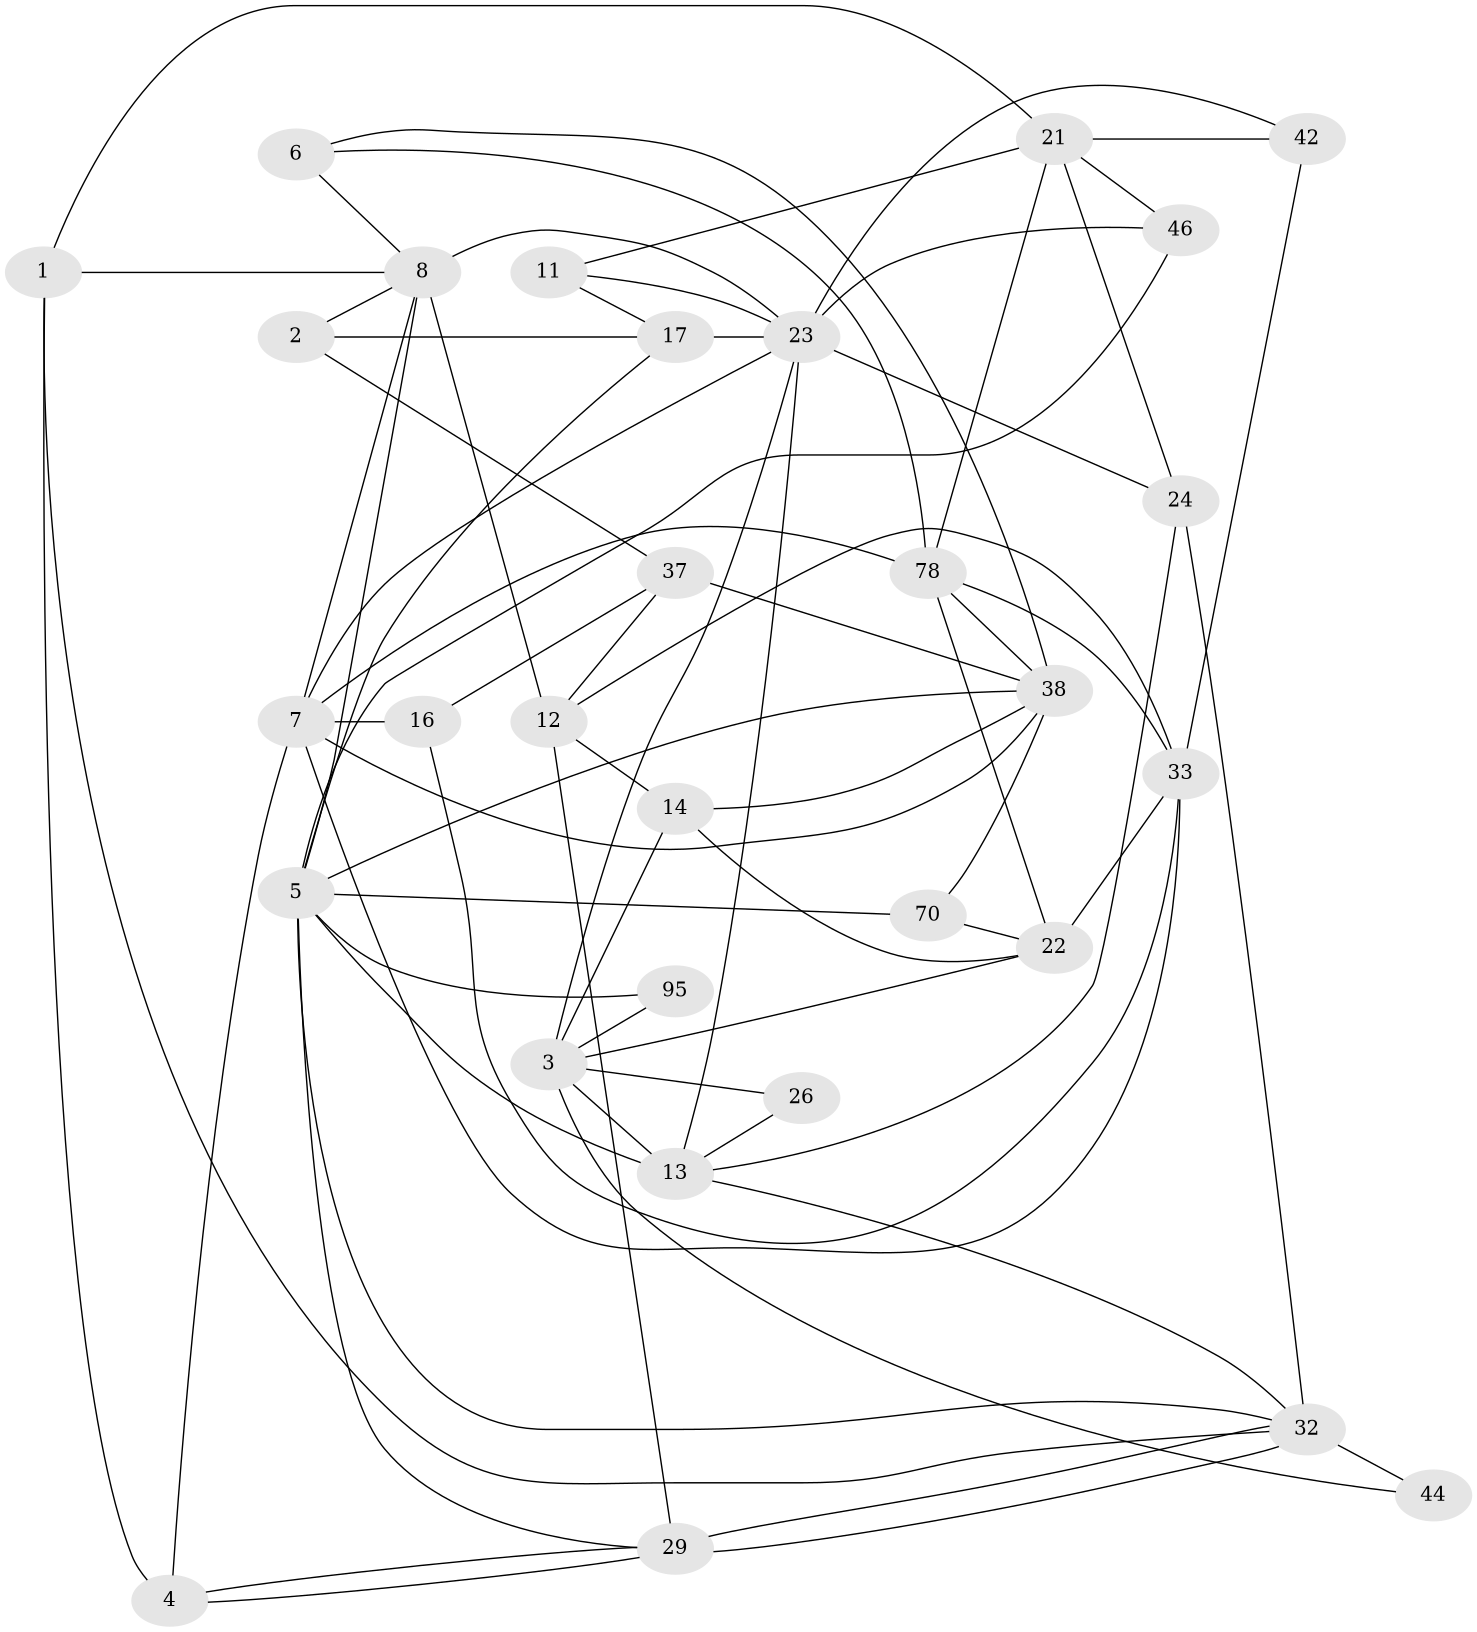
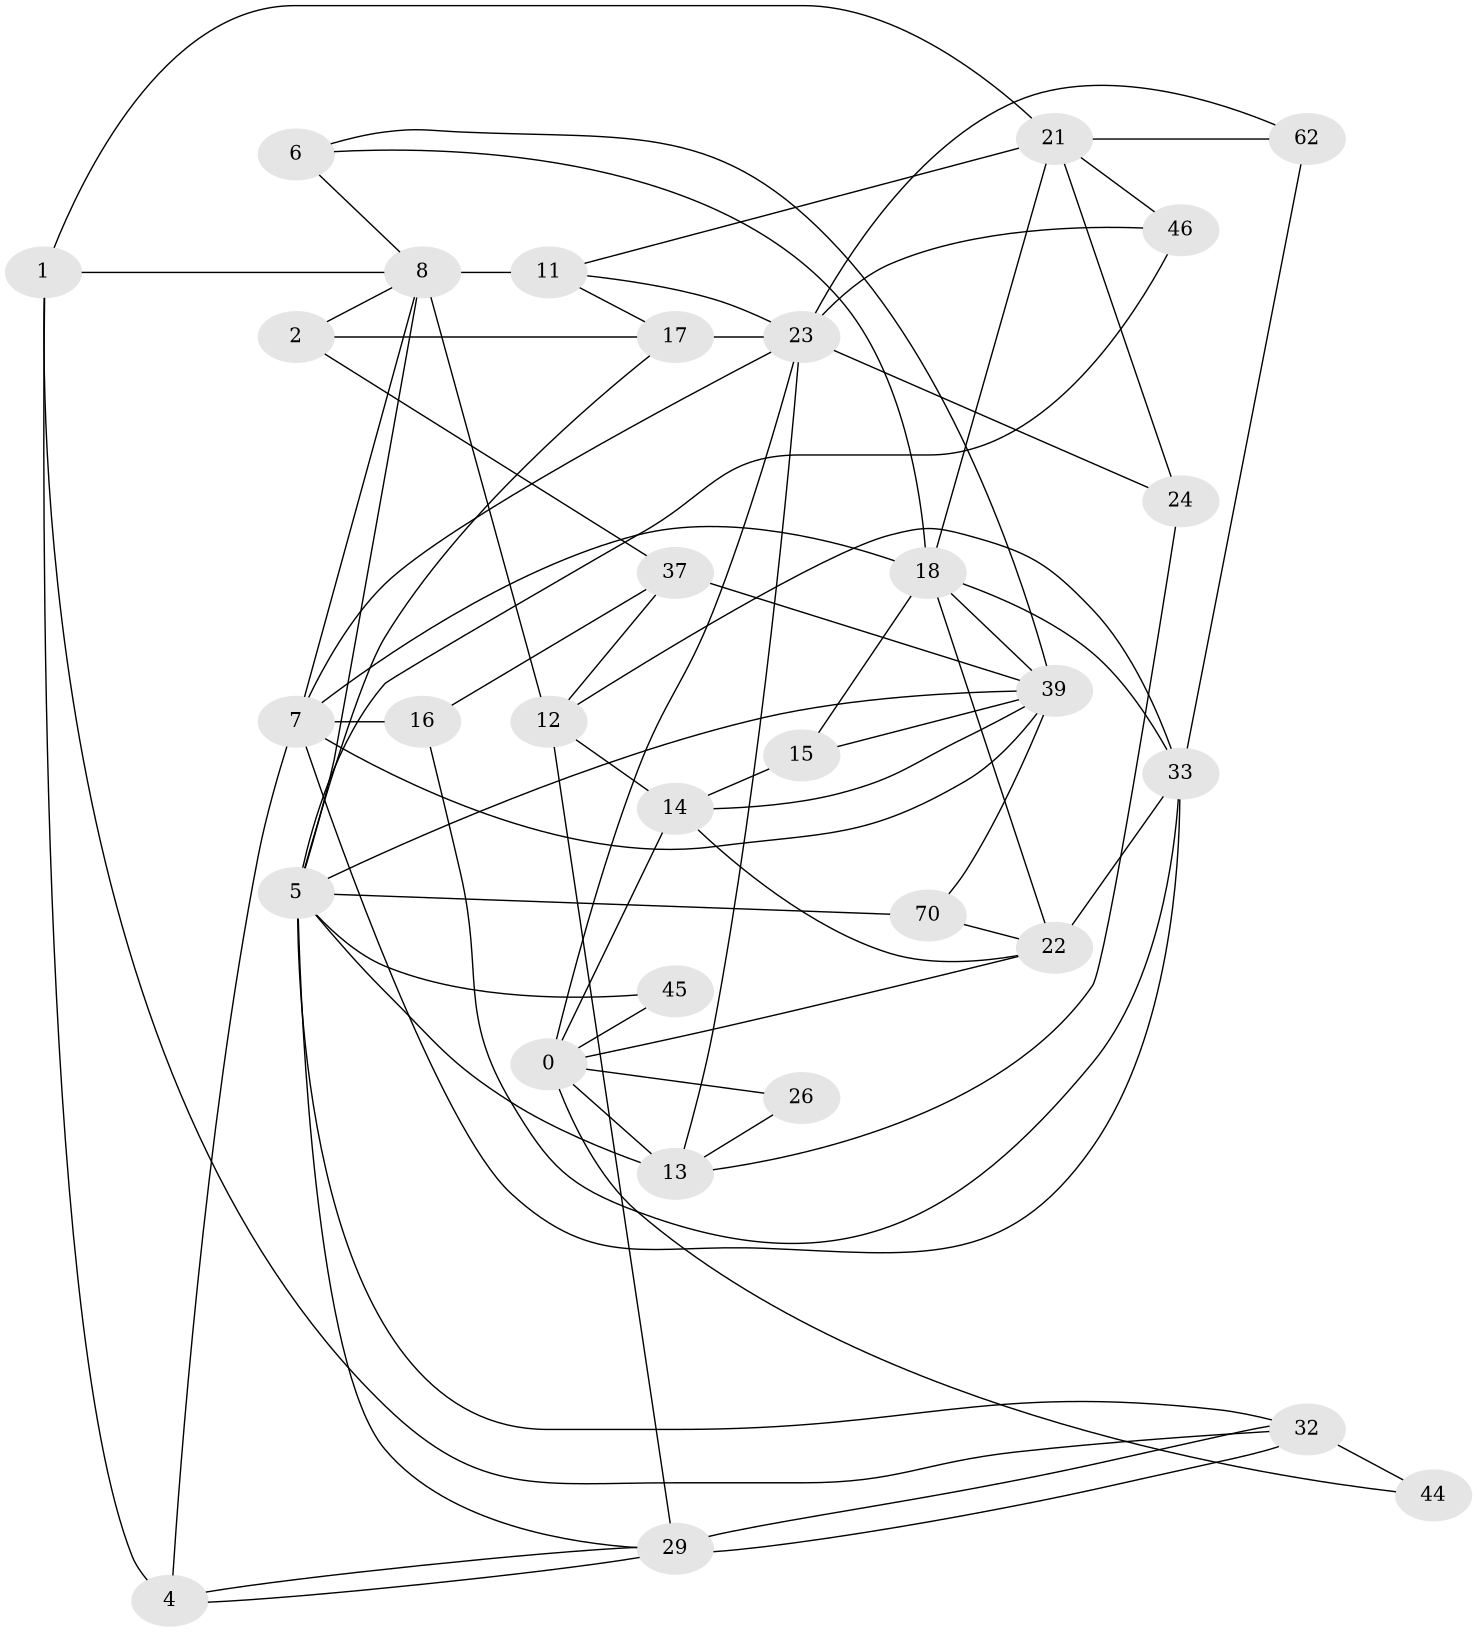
node "42": label "42" -> "62"
edge "8" -- "23": now "8" -- "11"
node "78": label "78" -> "18"
node "38": label "38" -> "39"
node "15": added
edge "24" -- "32": removed
node "95": label "95" -> "45"
node "3": label "3" -> "0"
edge "13" -- "32": removed
